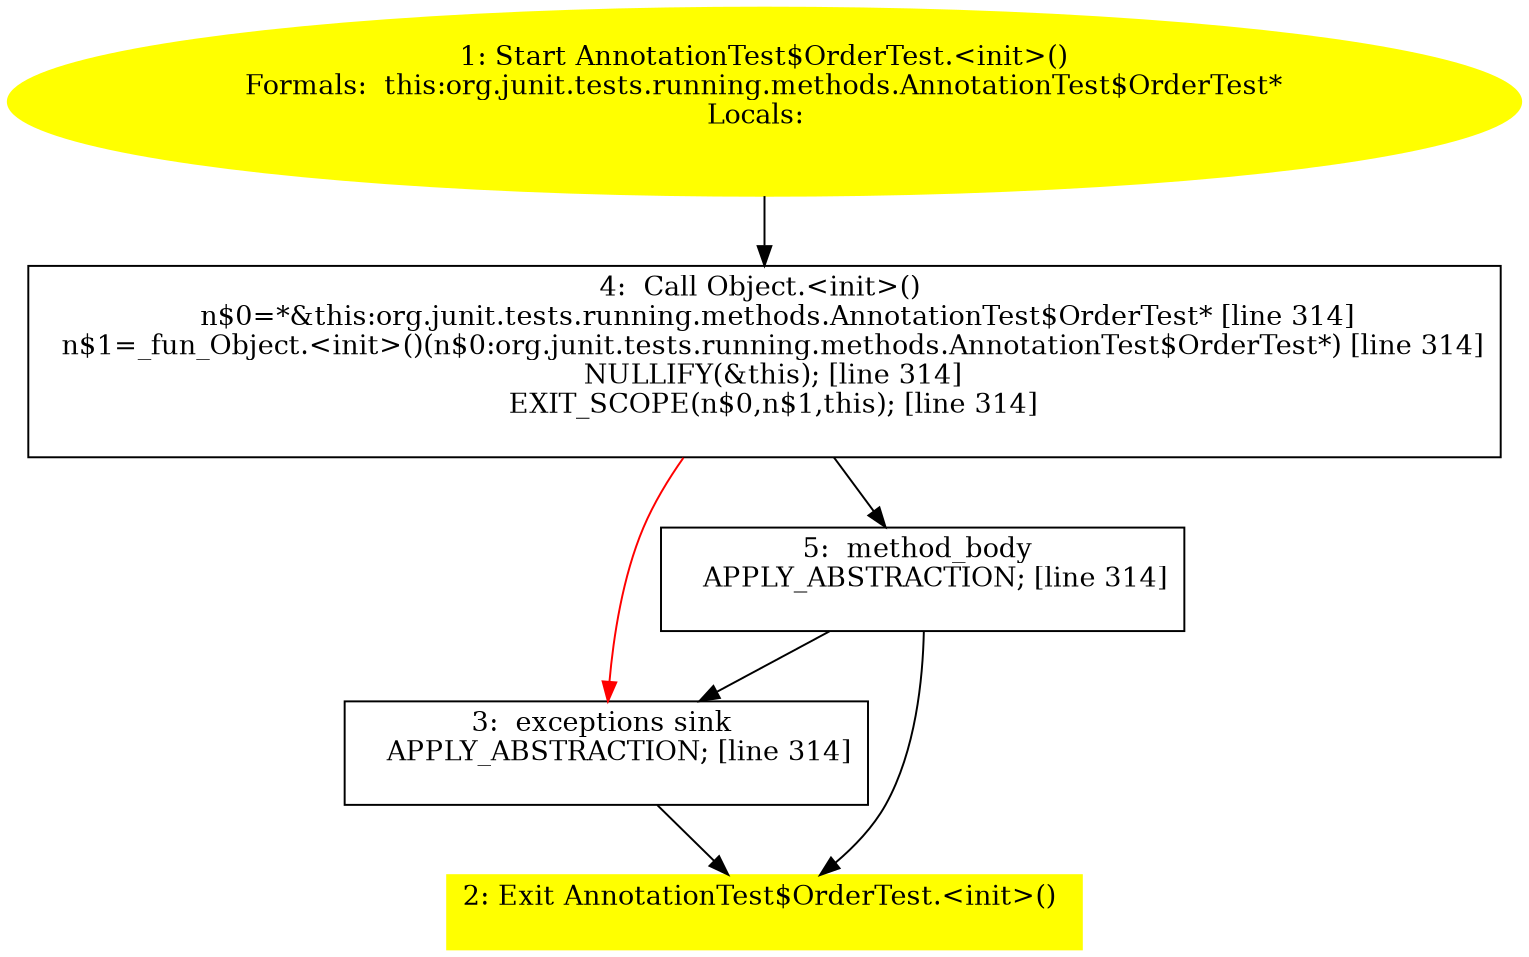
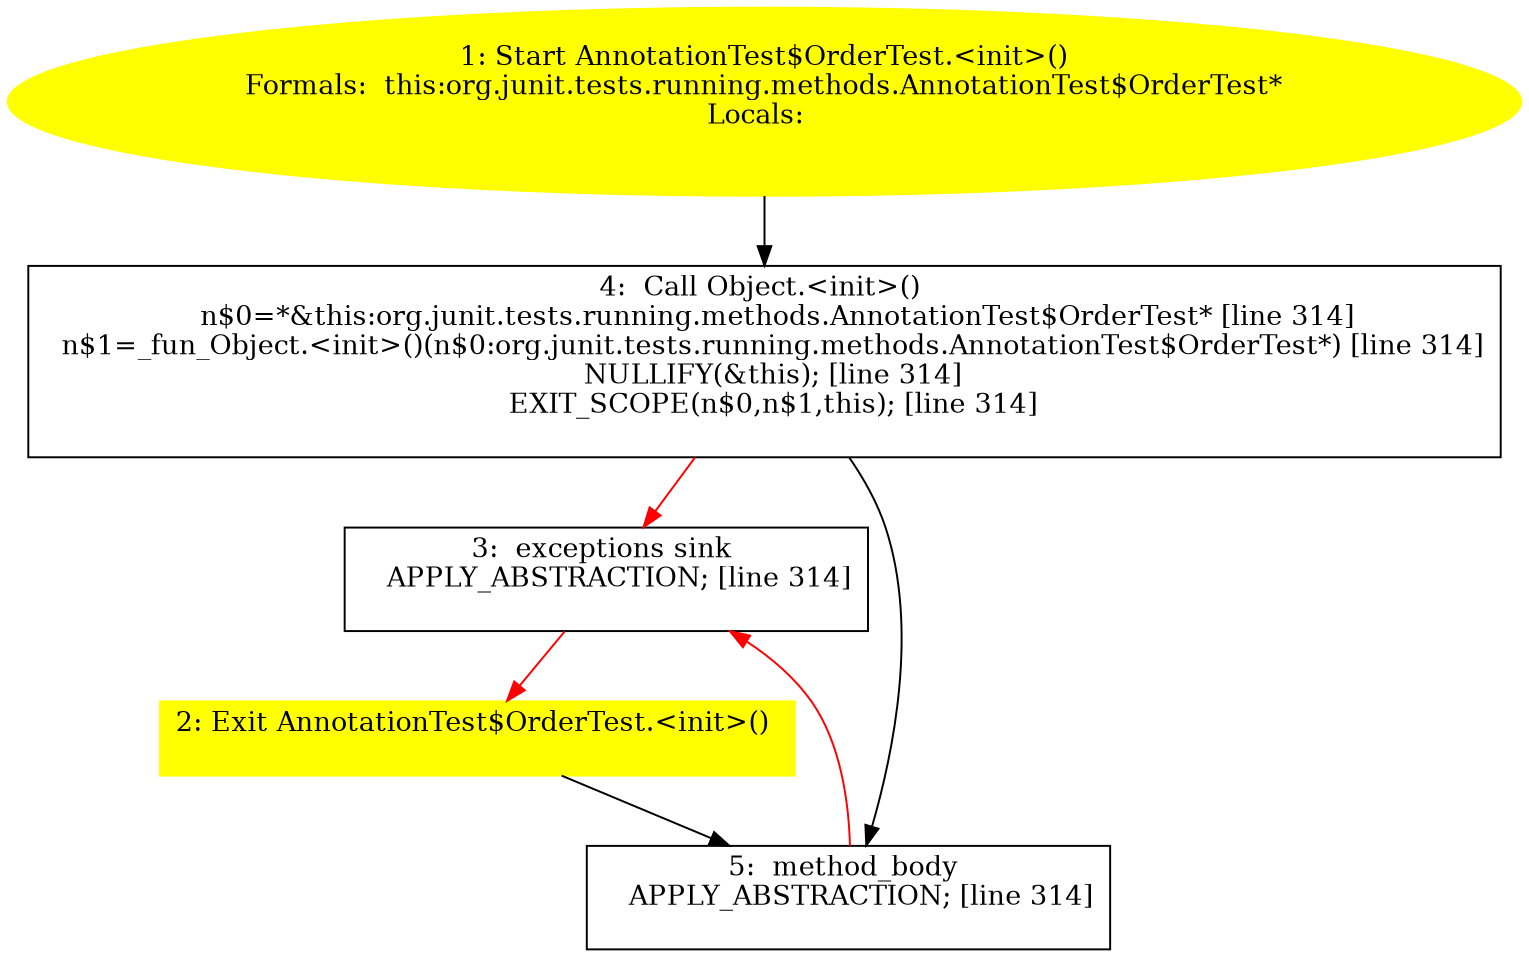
edge "5:  method_body APPLY_ABSTRACTION; [line 314]" -> "3:  exceptions sink APPLY_ABSTRACTION; [line 314]": color black -> red
edge "5:  method_body APPLY_ABSTRACTION; [line 314]" -> "2: Exit AnnotationTest$OrderTest.<init>()": reversed
edge "3:  exceptions sink APPLY_ABSTRACTION; [line 314]" -> "2: Exit AnnotationTest$OrderTest.<init>()": color black -> red
